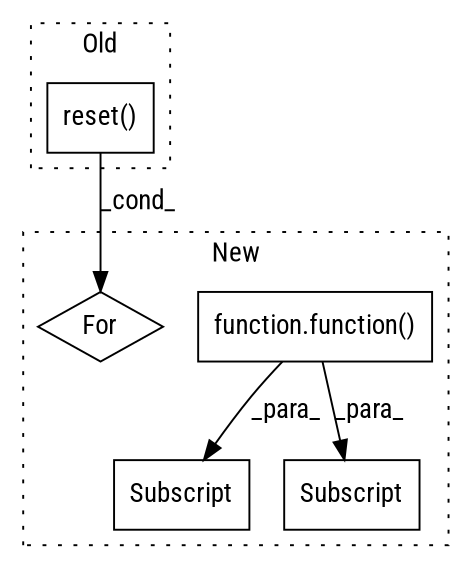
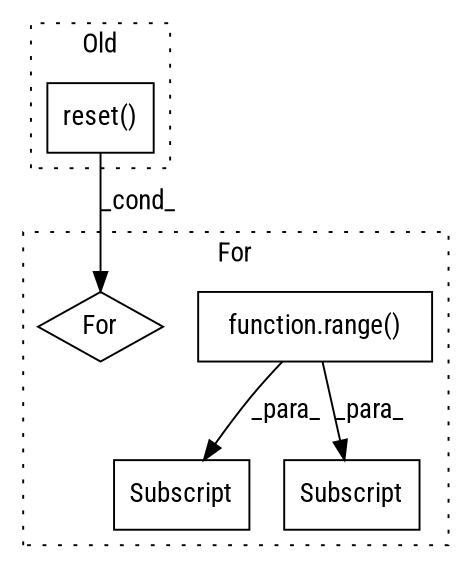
cluster "New": label "New" -> "For"
node "function.function()": label "function.function()" -> "function.range()"
